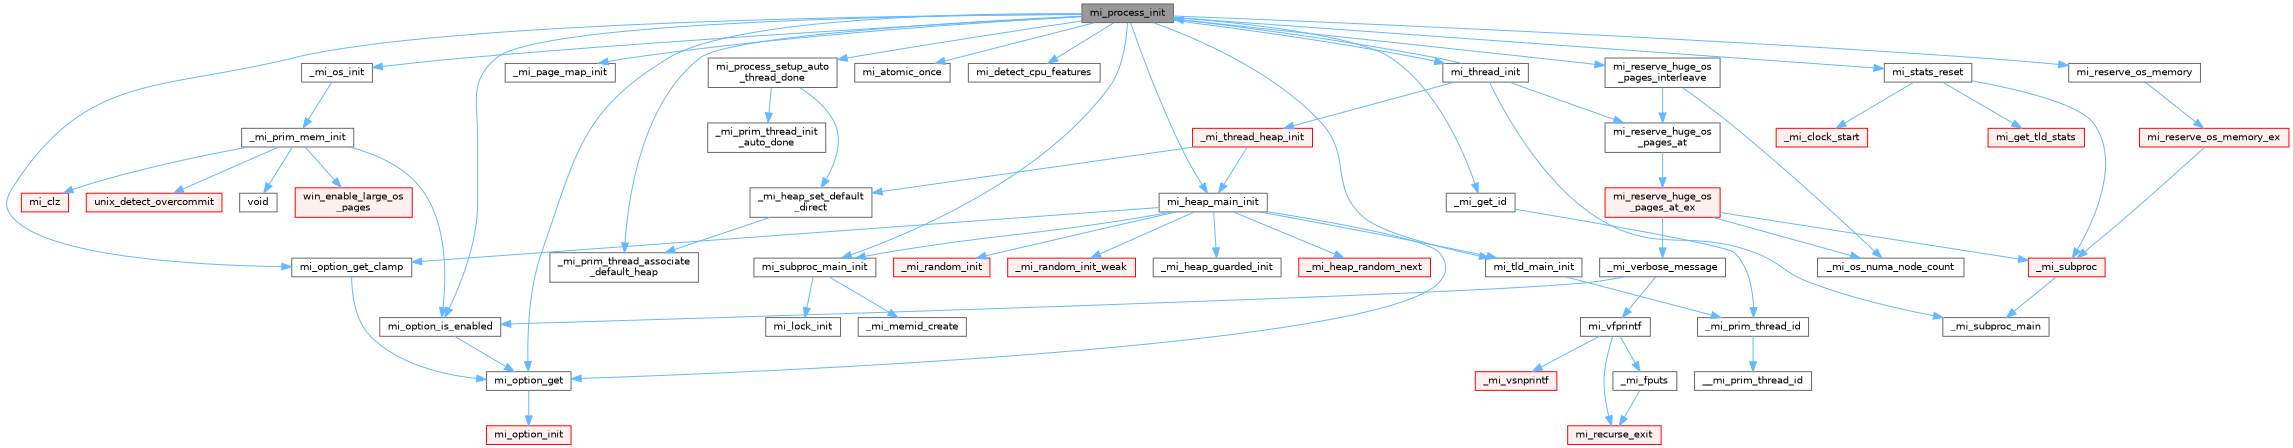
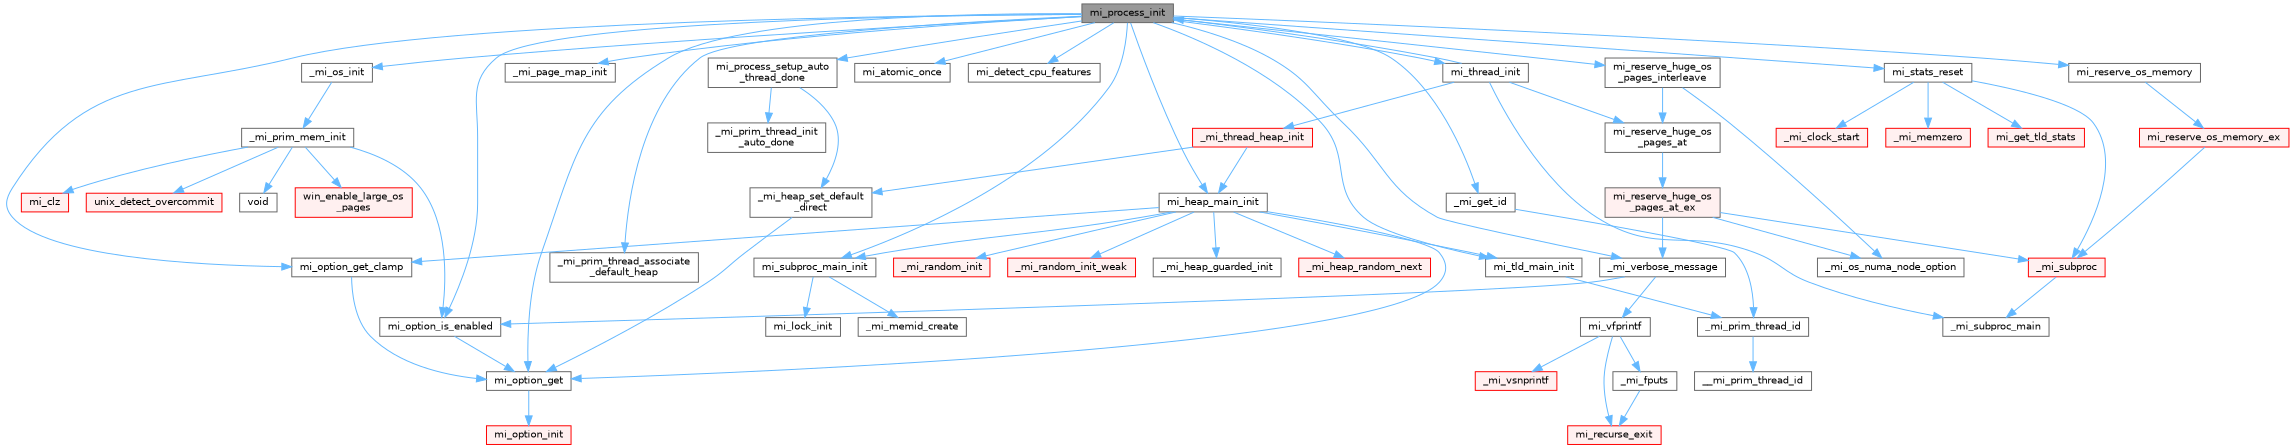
node "_mi_memzero": added
edge "mi_process_init" -> "_mi_verbose_message": added
node "mi_reserve_huge_os _pages_at_ex": color red -> grey40
edge "_mi_heap_set_default _direct" -> "_mi_prim_thread_associate _default_heap": now "_mi_heap_set_default _direct" -> "mi_option_get"
node "_mi_os_numa_node_count": label "_mi_os_numa_node_count" -> "_mi_os_numa_node_option"
